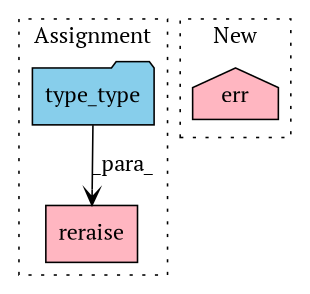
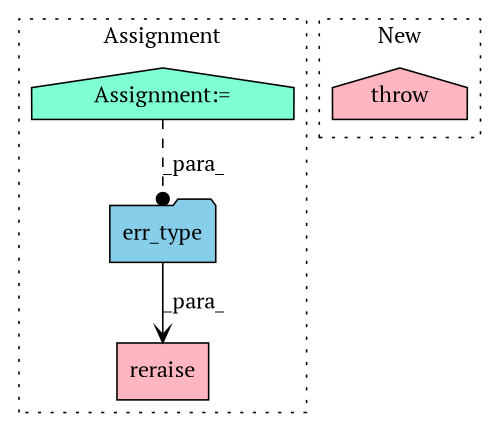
node "type_type": label "type_type" -> "err_type"
node "Assignment:=": added
node "err": label "err" -> "throw"
